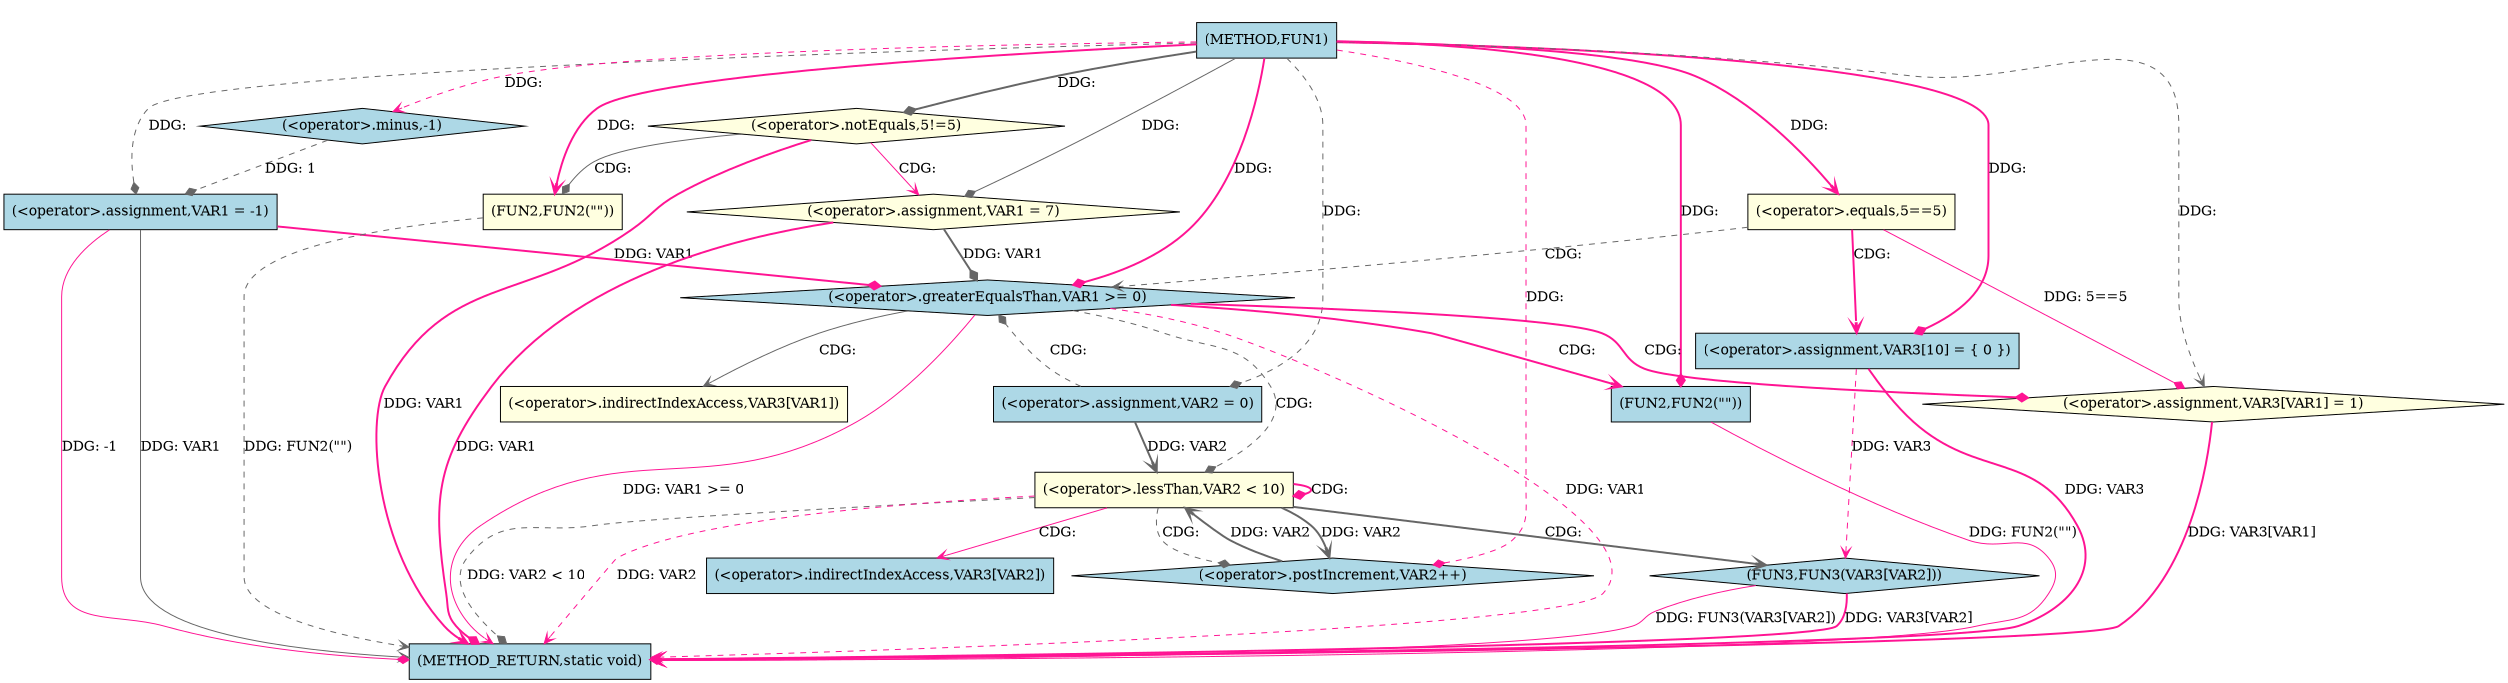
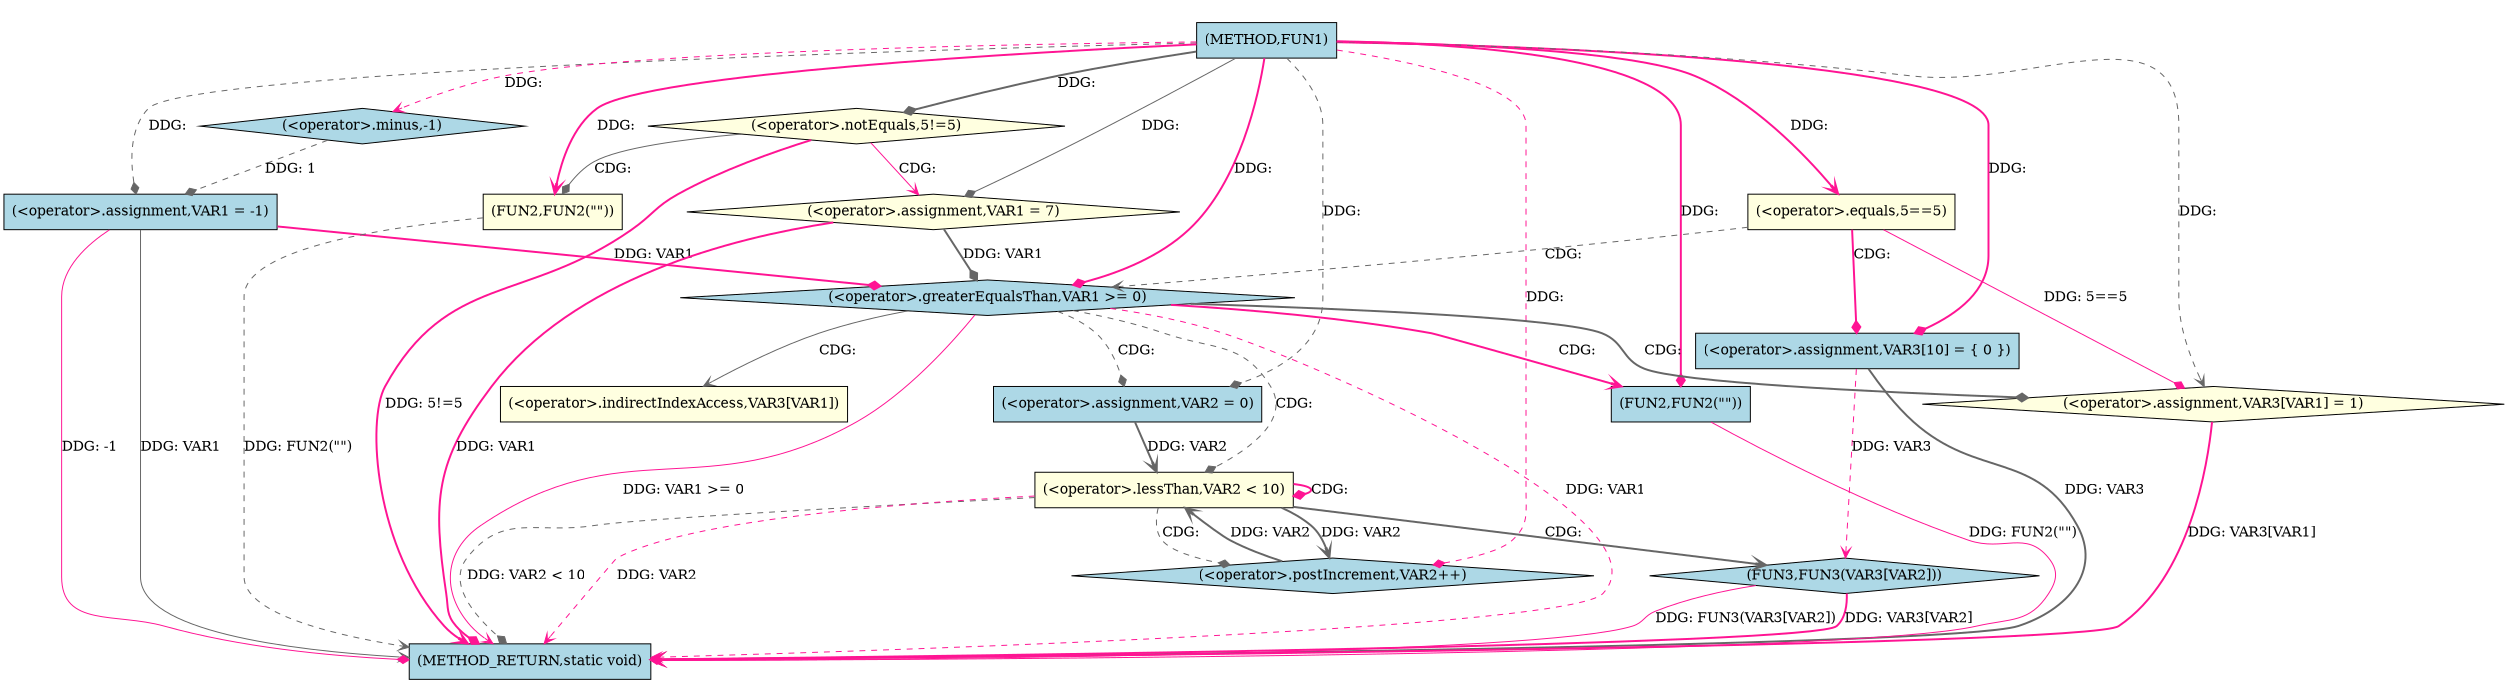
edge "(<operator>.equals,5==5)" -> "(<operator>.assignment,VAR3[10] = { 0 })": arrowhead vee -> diamond
edge "(<operator>.greaterEqualsThan,VAR1 >= 0)" -> "(<operator>.assignment,VAR3[VAR1] = 1)": color deeppink -> gray40
edge "(<operator>.assignment,VAR2 = 0)" -> "(<operator>.greaterEqualsThan,VAR1 >= 0)": reversed
edge "(<operator>.notEquals,5!=5)" -> "(METHOD_RETURN,static void)": label "DDG: VAR1" -> "DDG: 5!=5"
node "(<operator>.indirectIndexAccess,VAR3[VAR2])": removed
edge "(<operator>.assignment,VAR3[10] = { 0 })" -> "(METHOD_RETURN,static void)": color deeppink -> gray40
